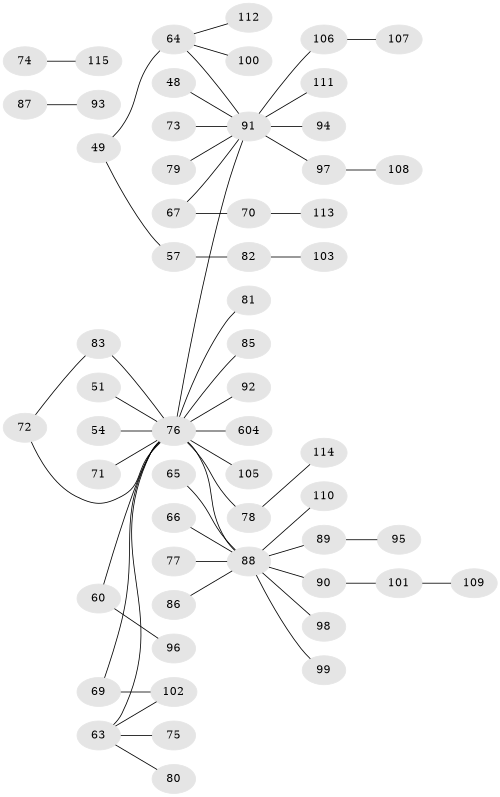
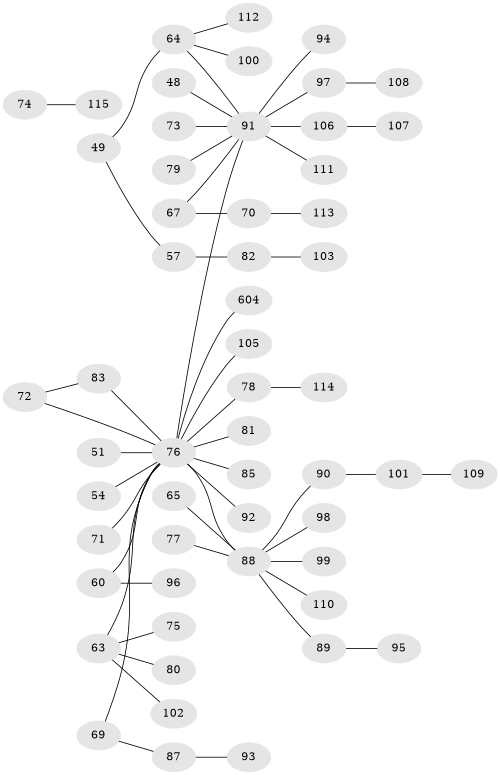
node "66": removed
node "86": removed
edge "69" -- "102": now "69" -- "87"
